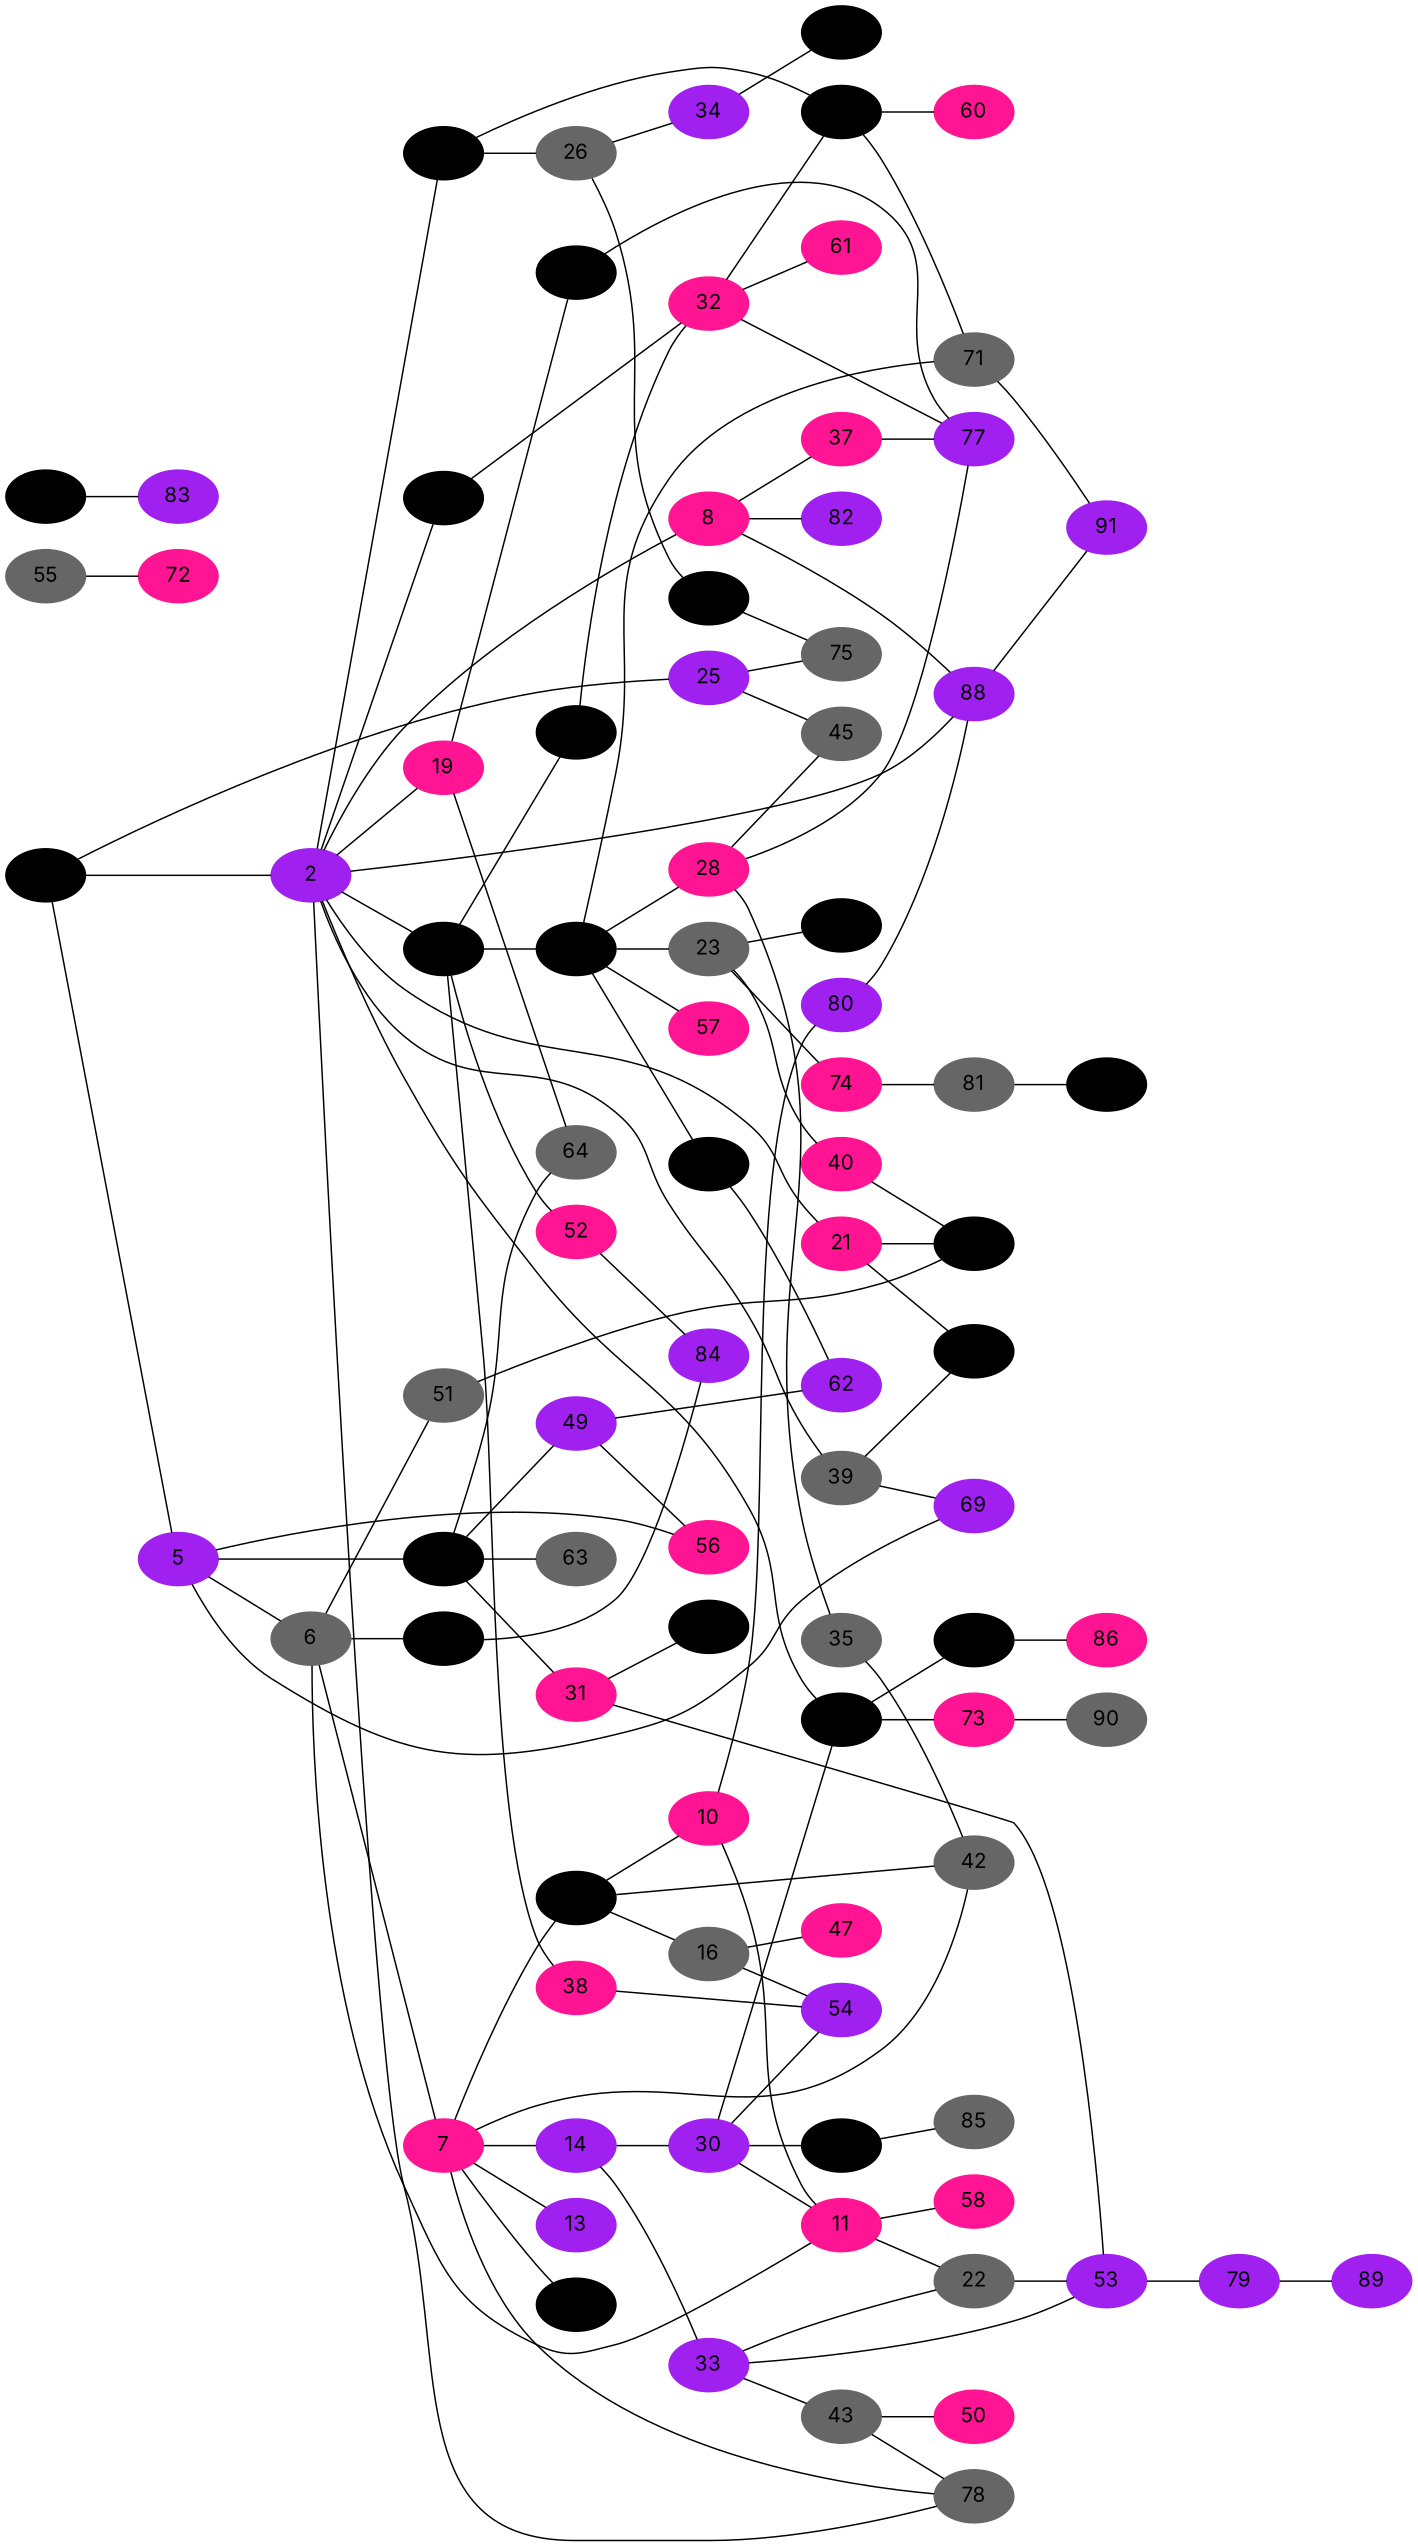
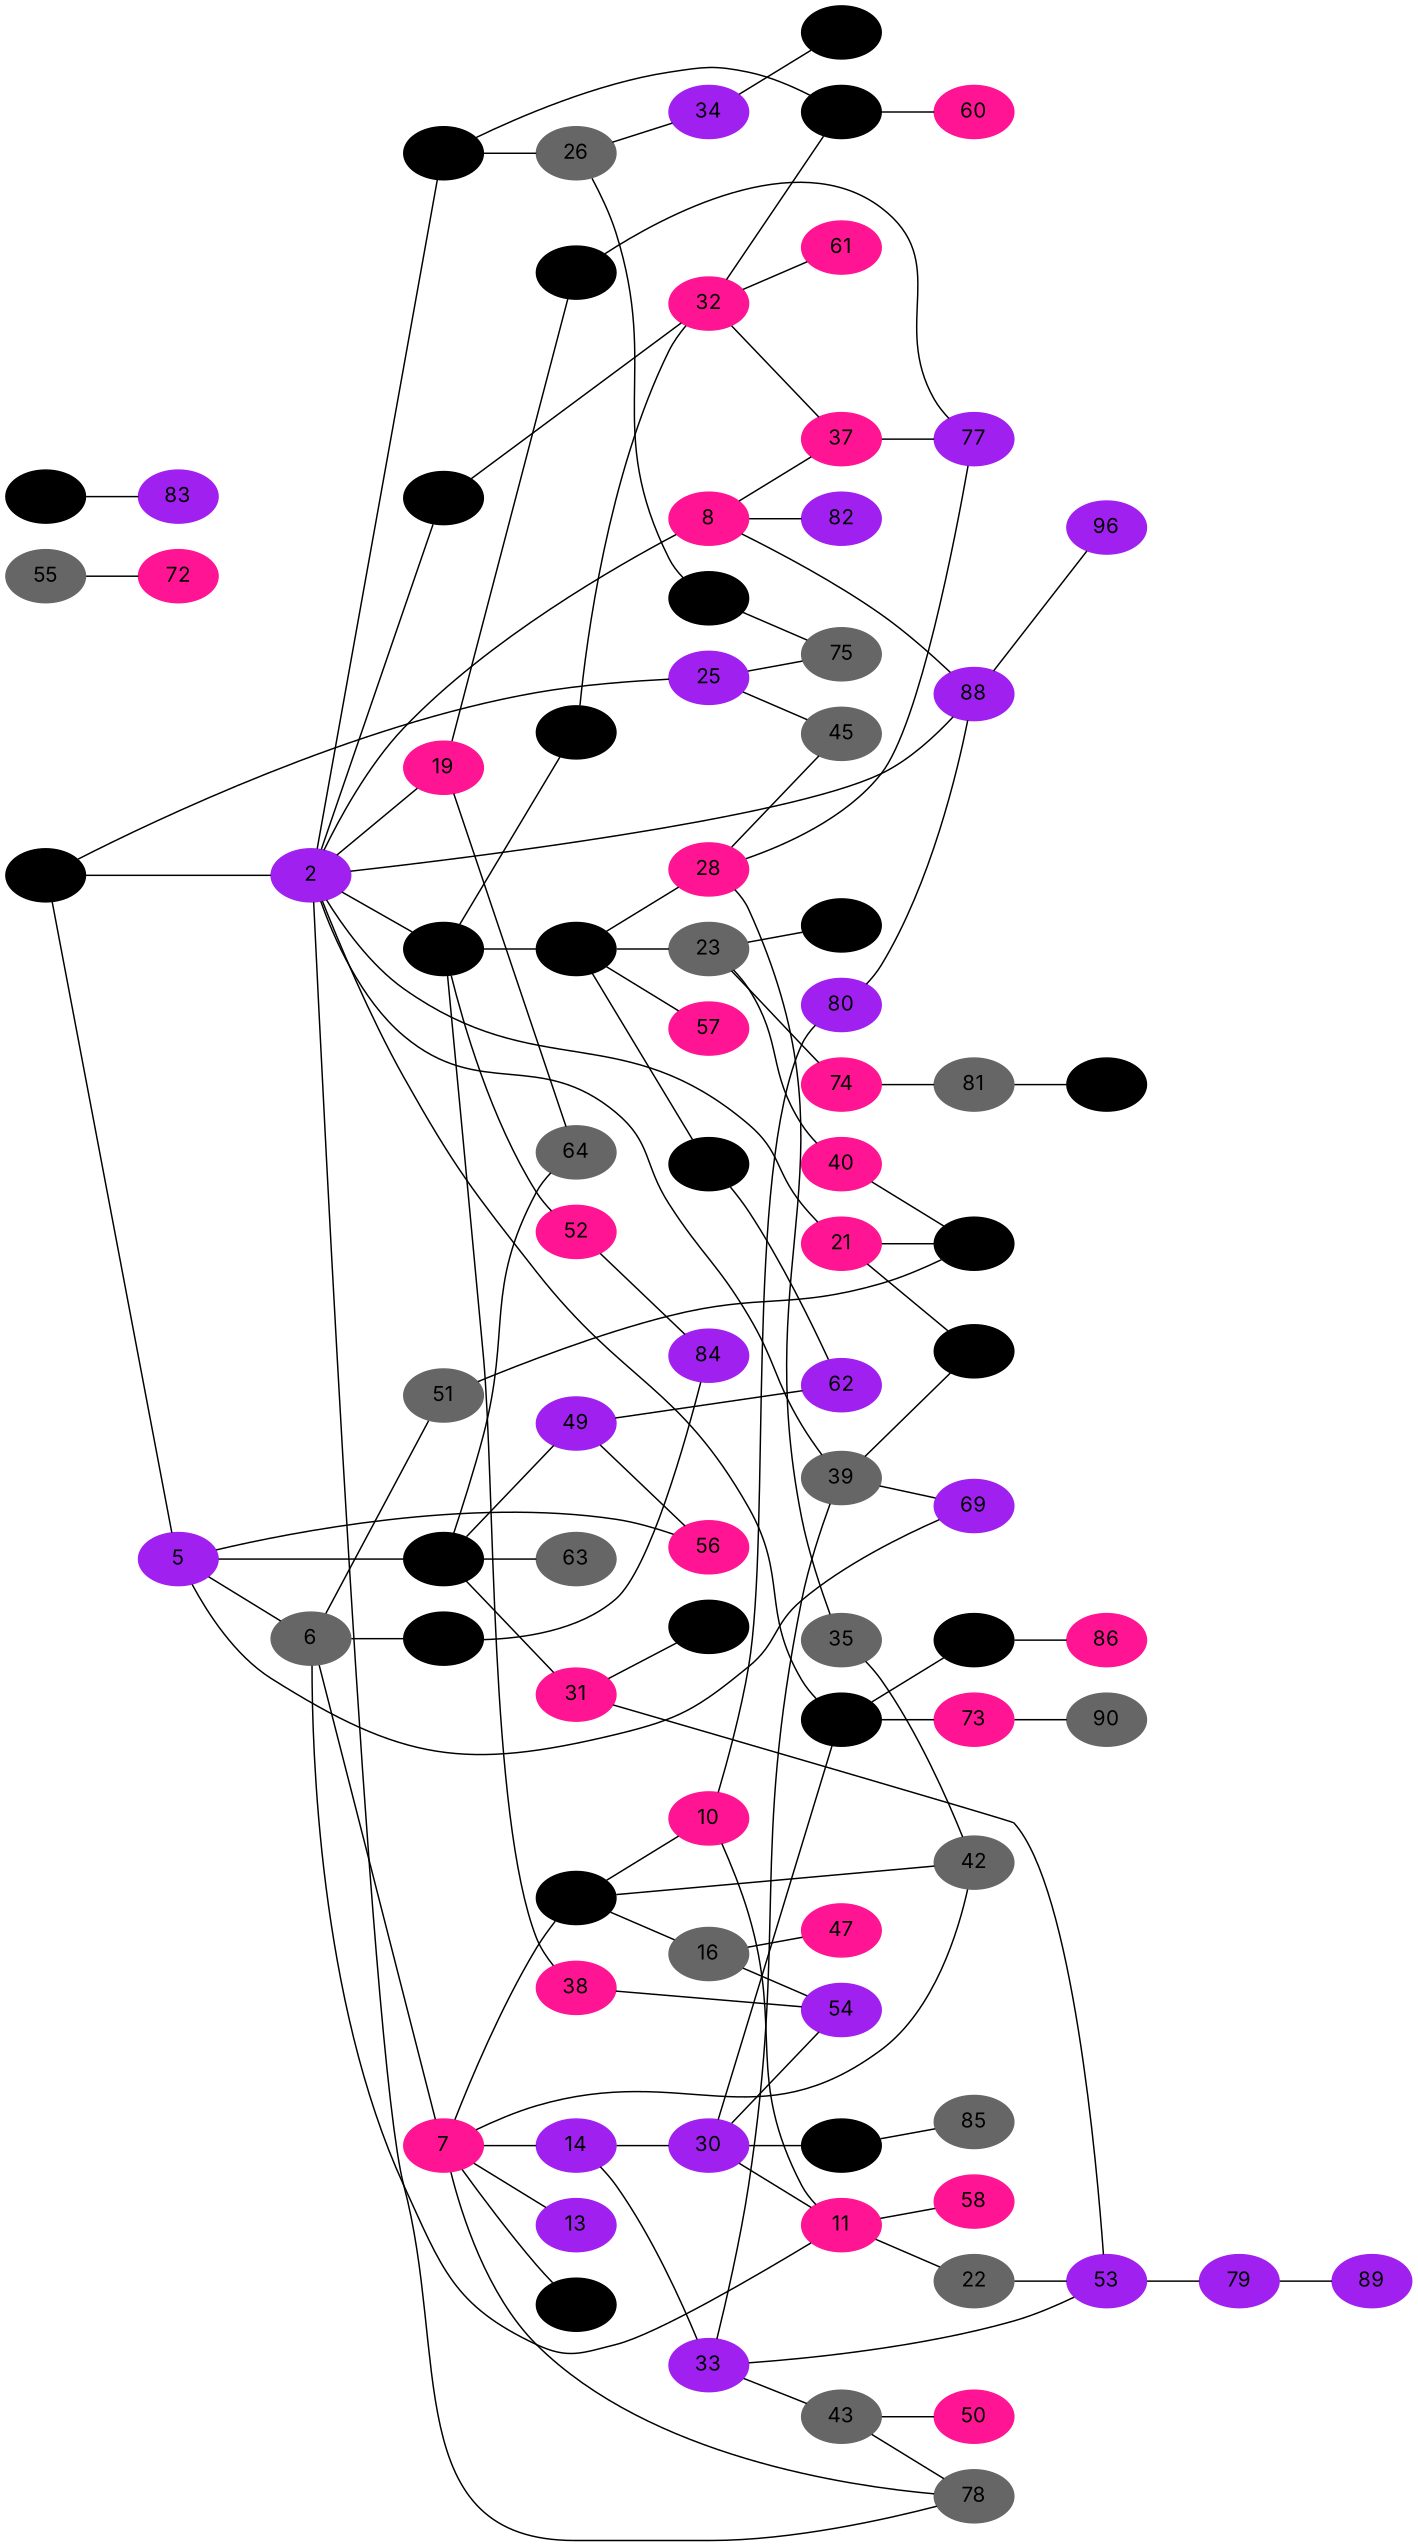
node "71": removed
edge "32" -- "77": now "32" -- "37"
node "91": label "91" -> "96"
edge "22" -- "33": now "39" -- "33"
